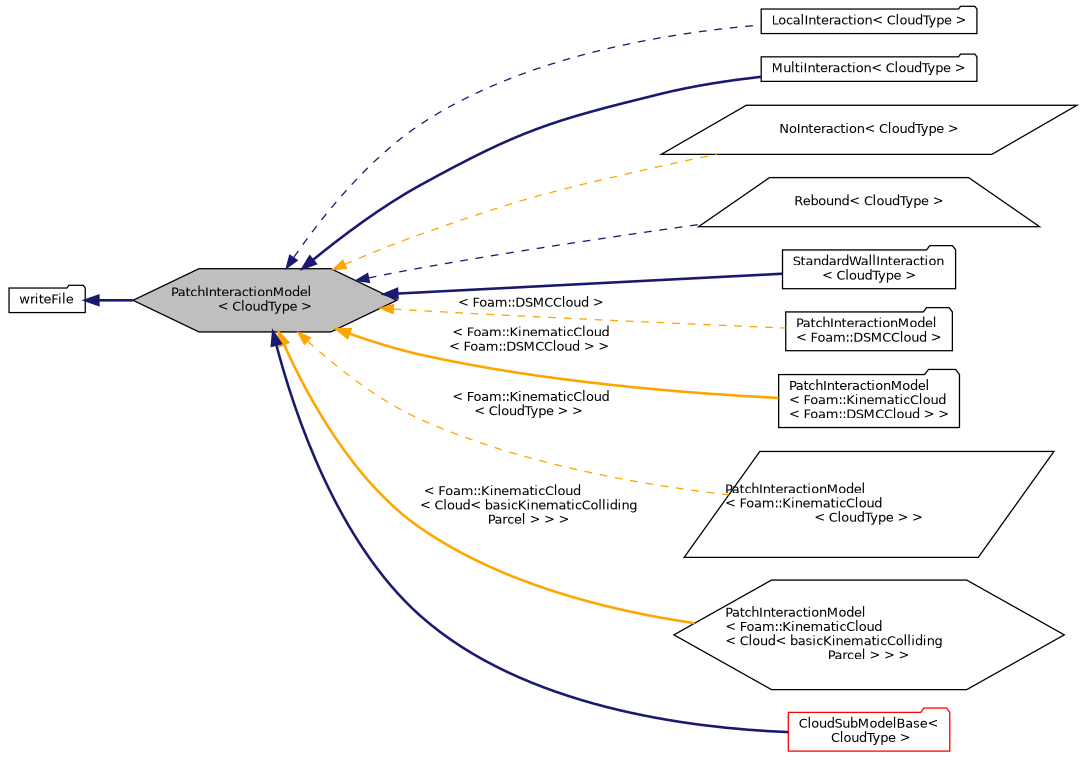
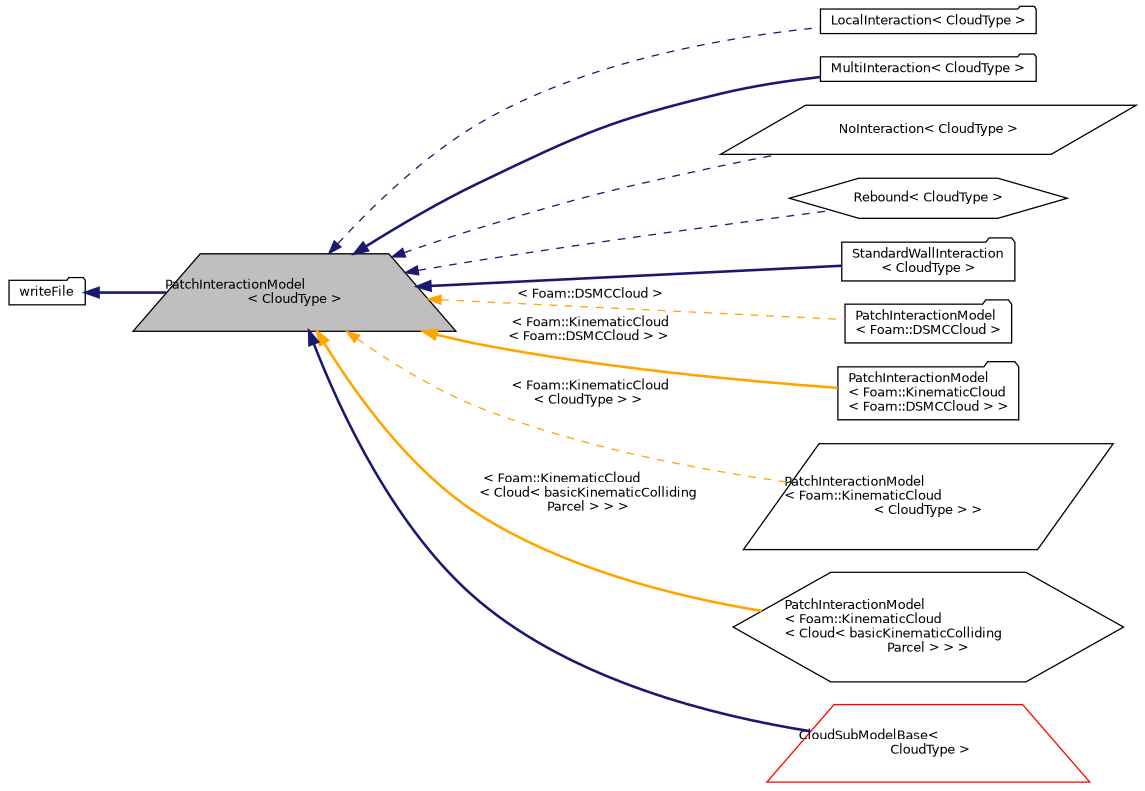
edge "NoInteraction< CloudType >" -> "PatchInteractionModel < CloudType >": color orange -> midnightblue
node "Rebound< CloudType >": shape trapezium -> hexagon
node "PatchInteractionModel < CloudType >": shape hexagon -> trapezium
node "CloudSubModelBase< CloudType >": shape folder -> trapezium
